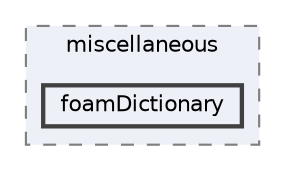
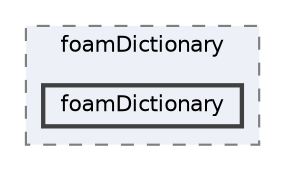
cluster "miscellaneous": label "miscellaneous" -> "foamDictionary"
